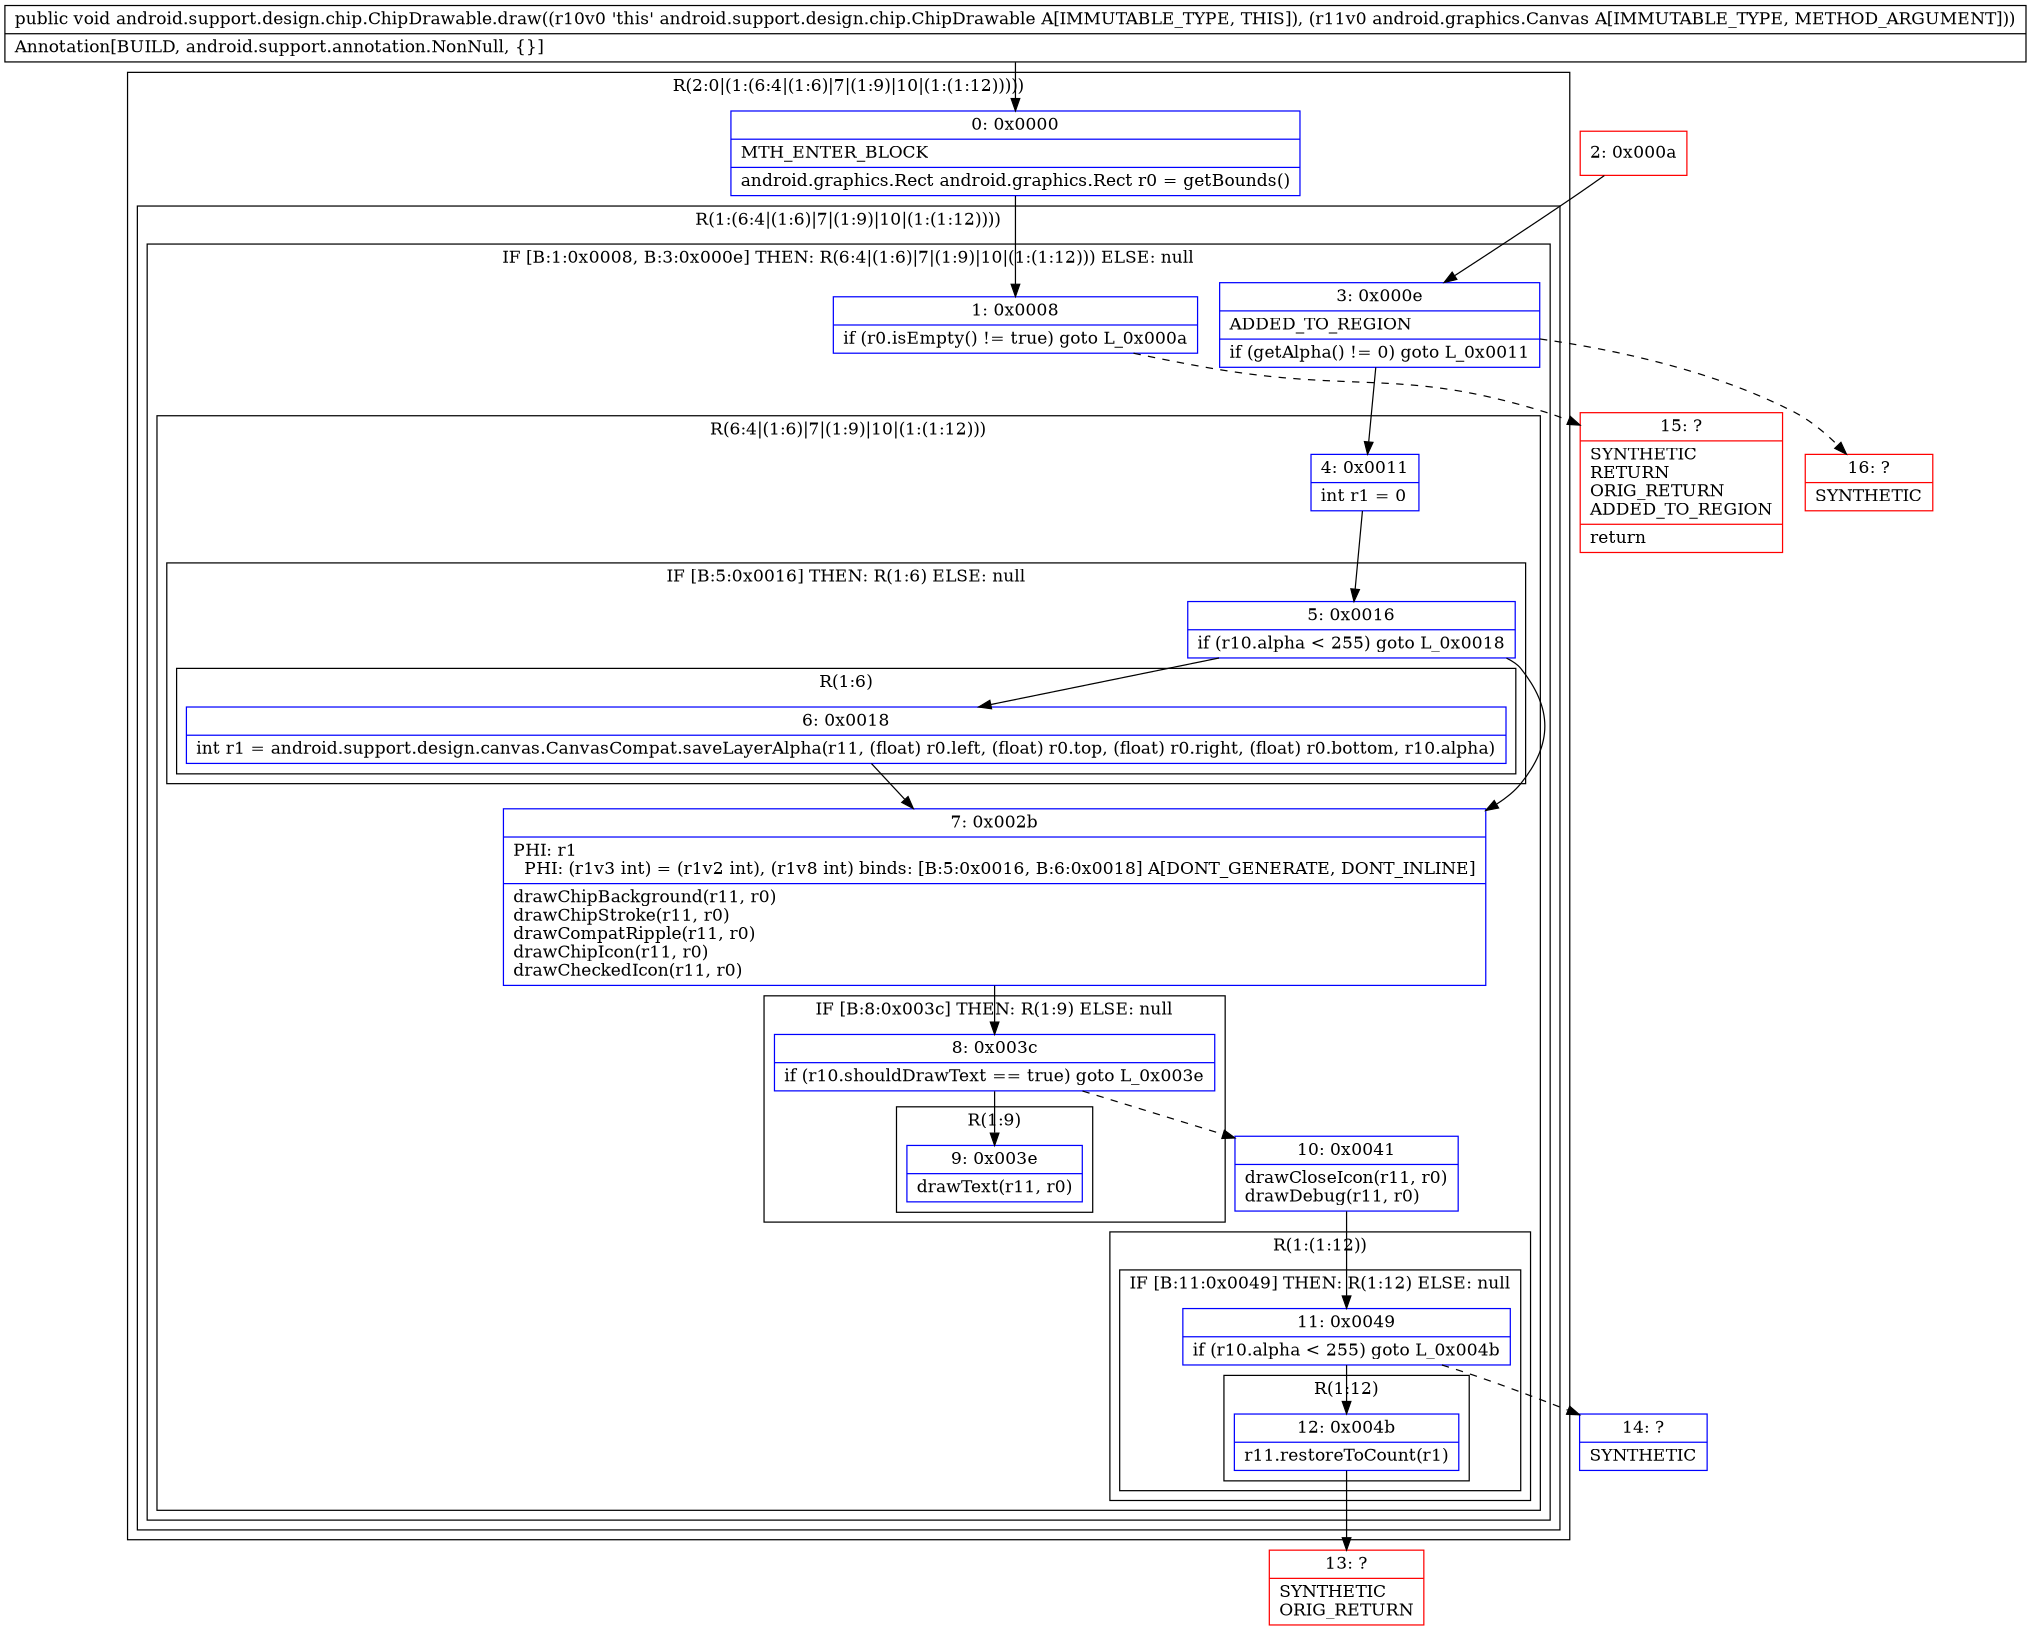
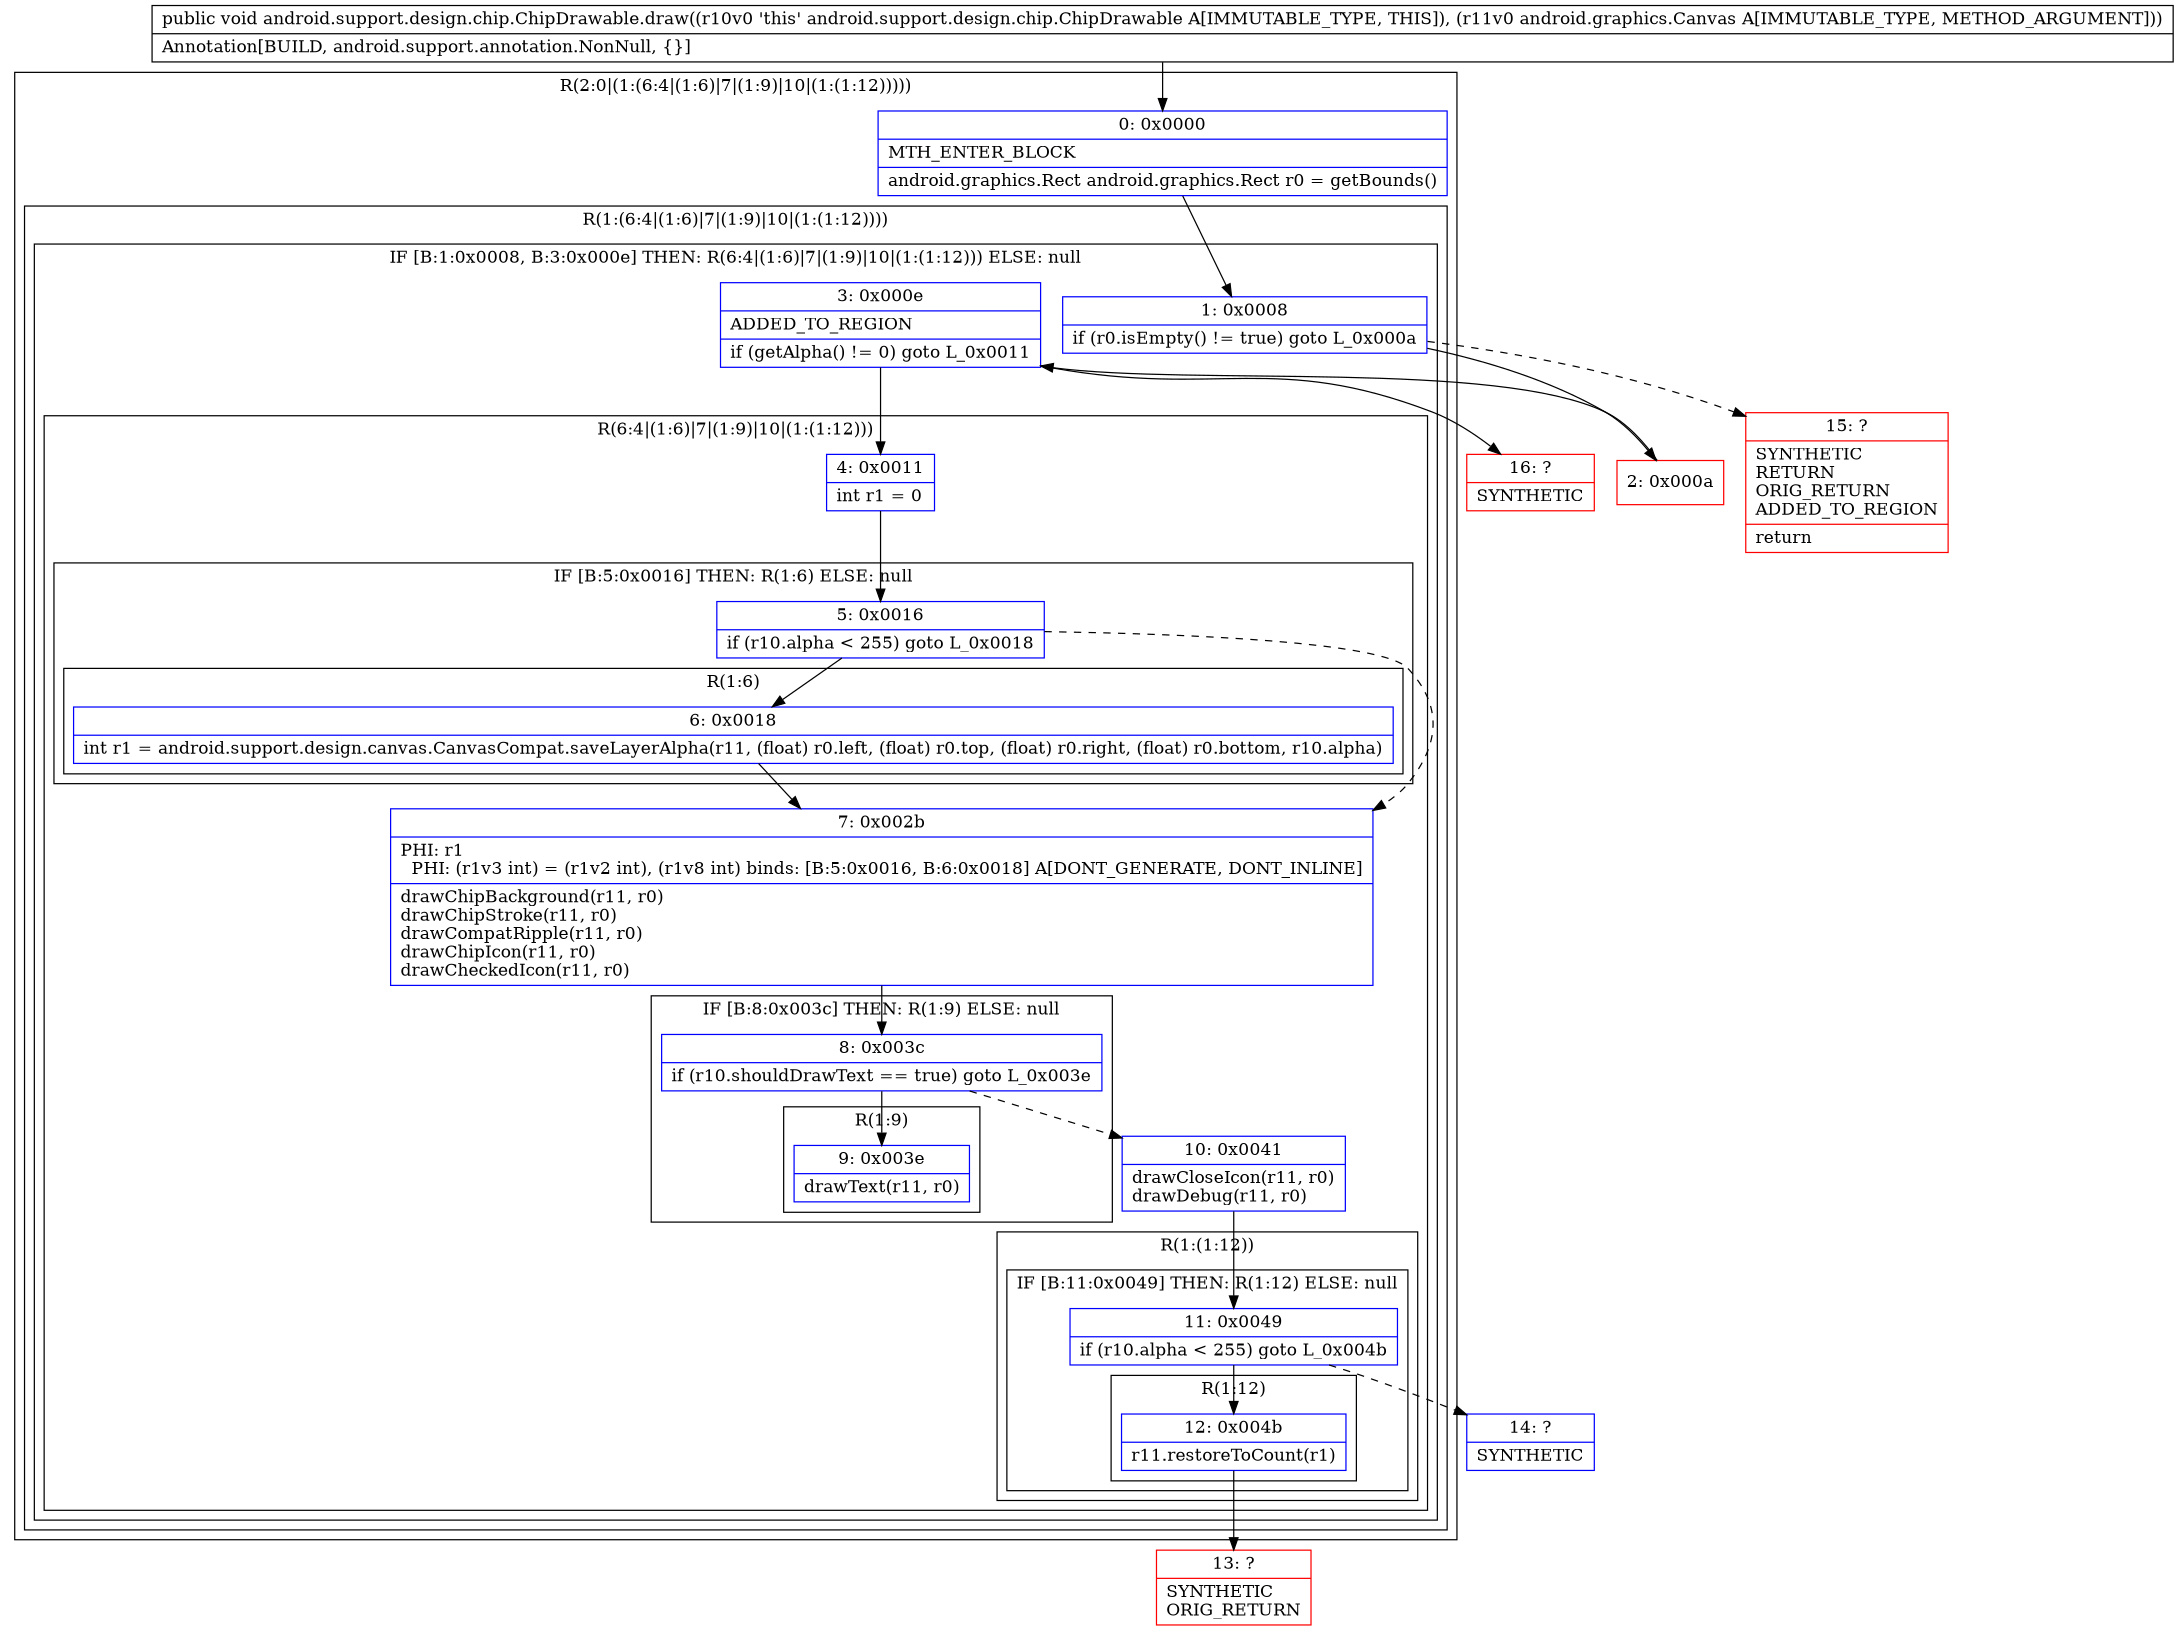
edge "3: 0x000e" -> "16: ?": style dashed -> solid
edge "1: 0x0008" -> "2: 0x000a": added
edge "5: 0x0016" -> "7: 0x002b": style solid -> dashed
